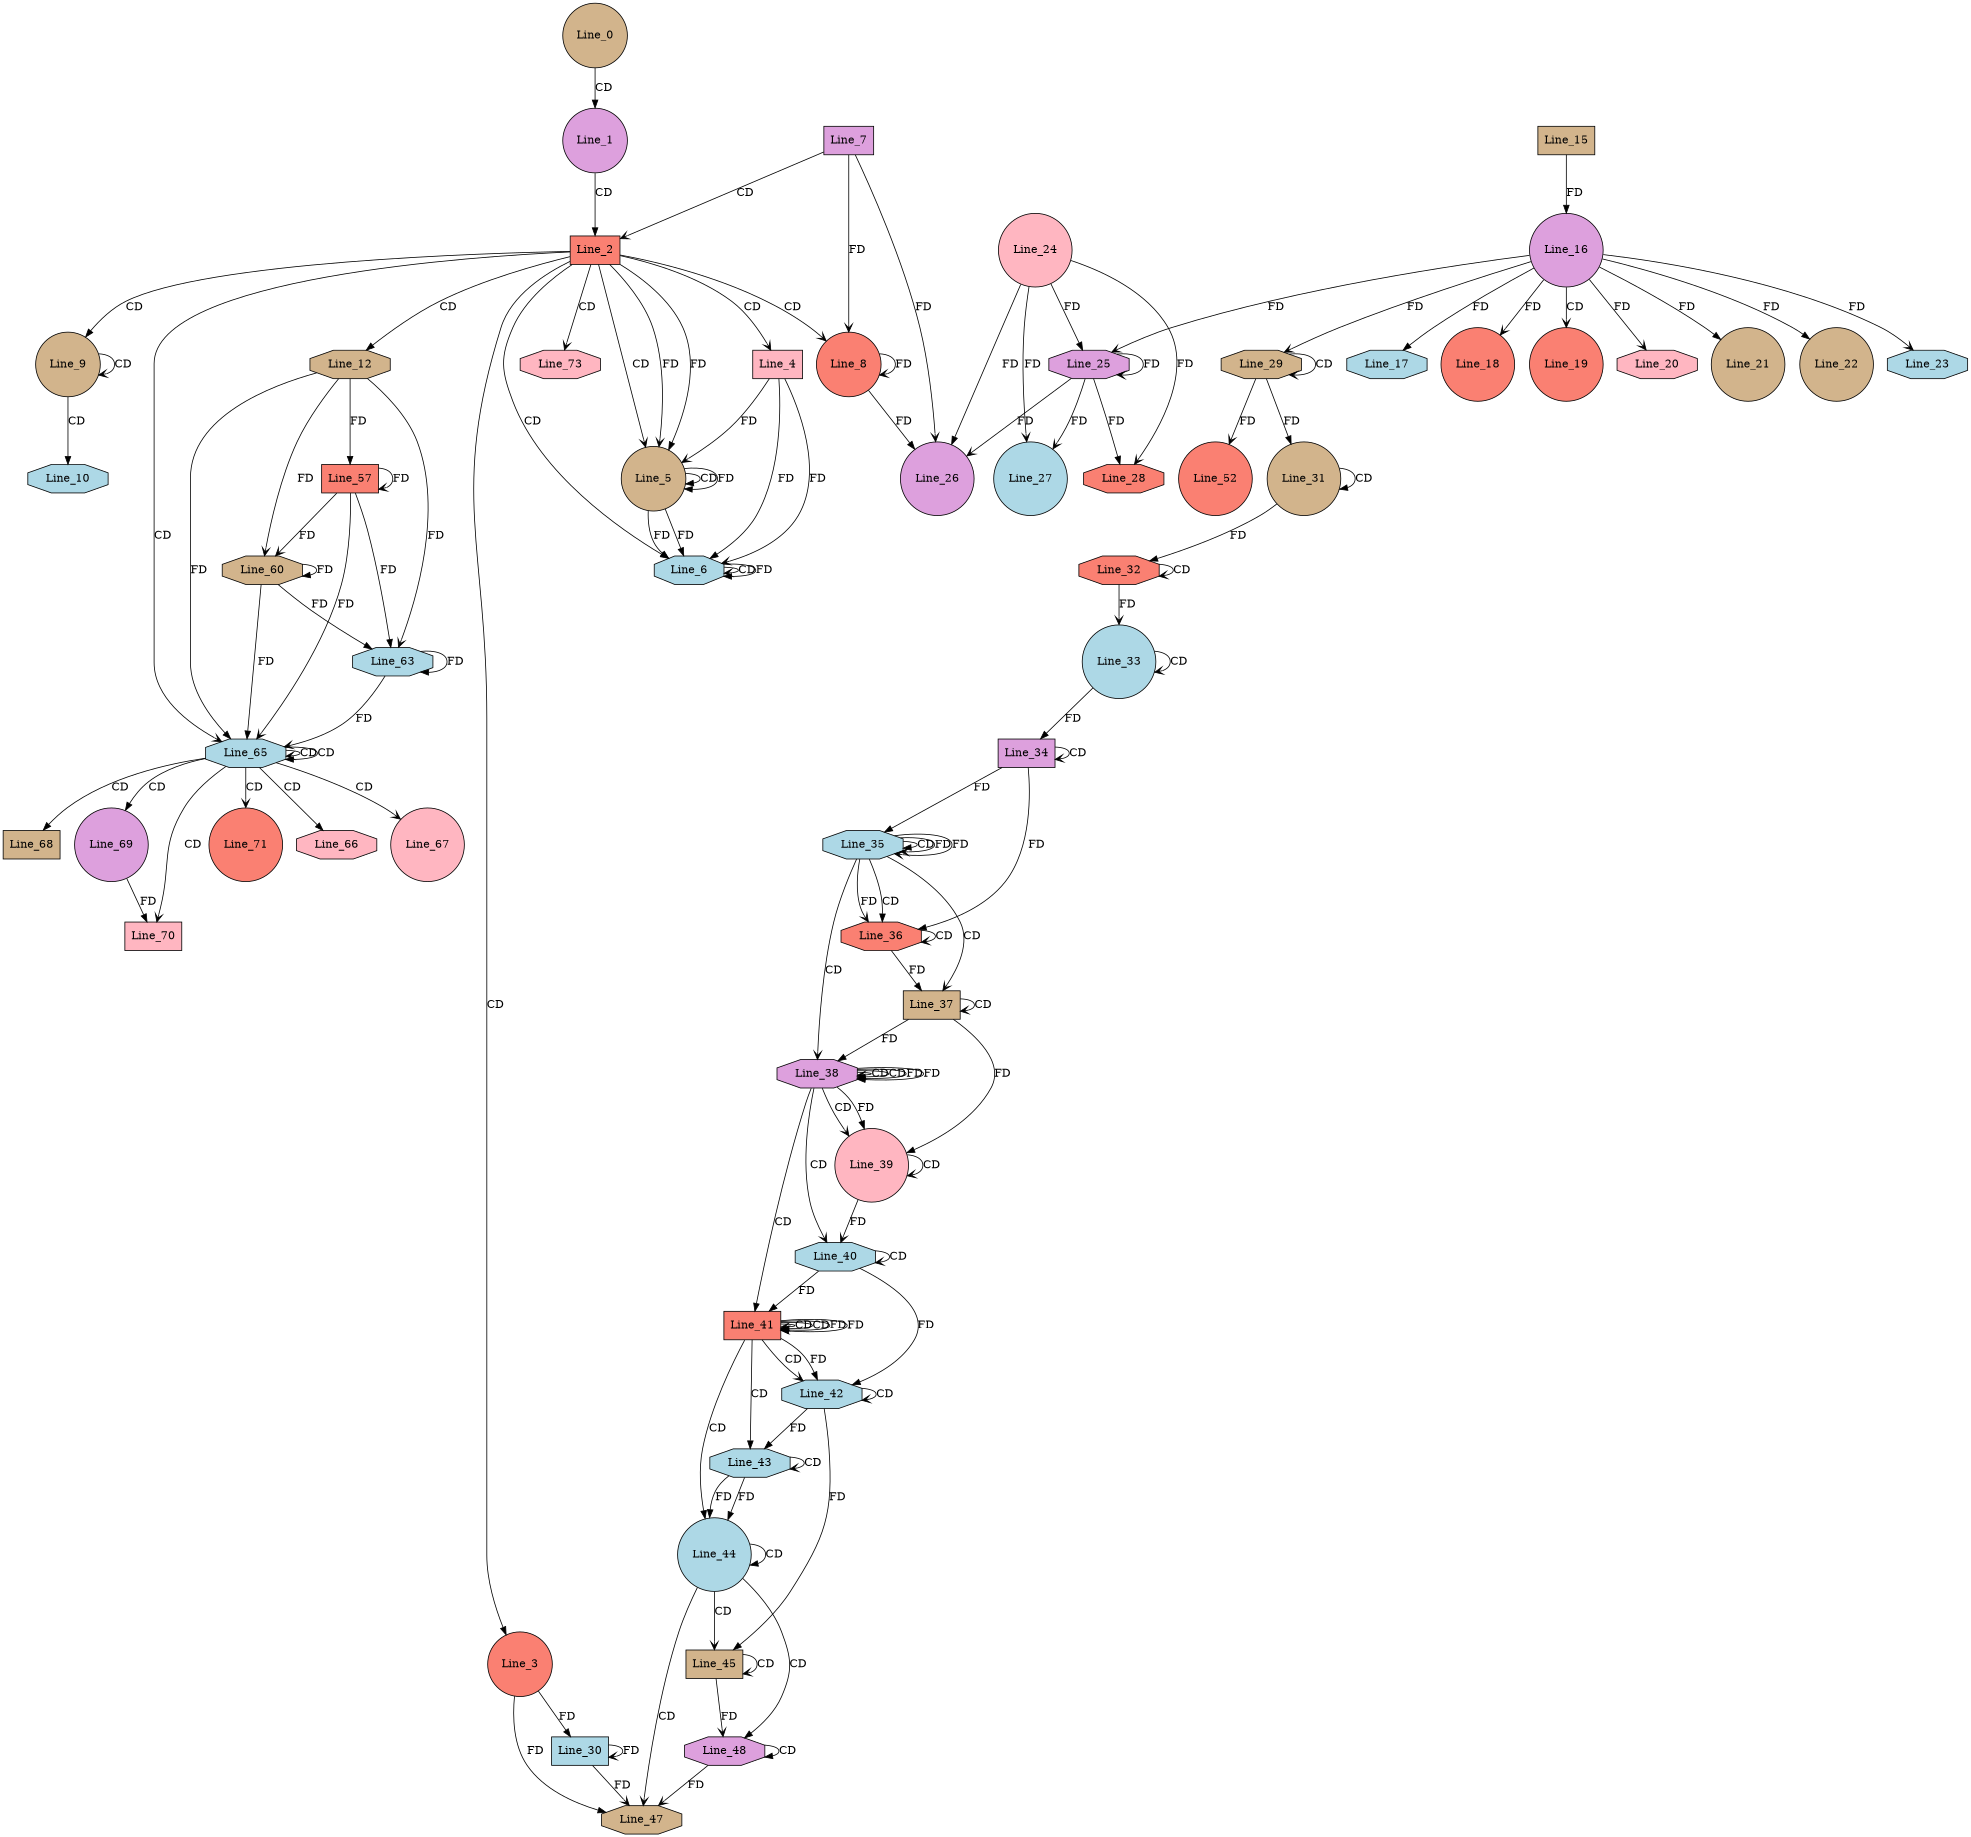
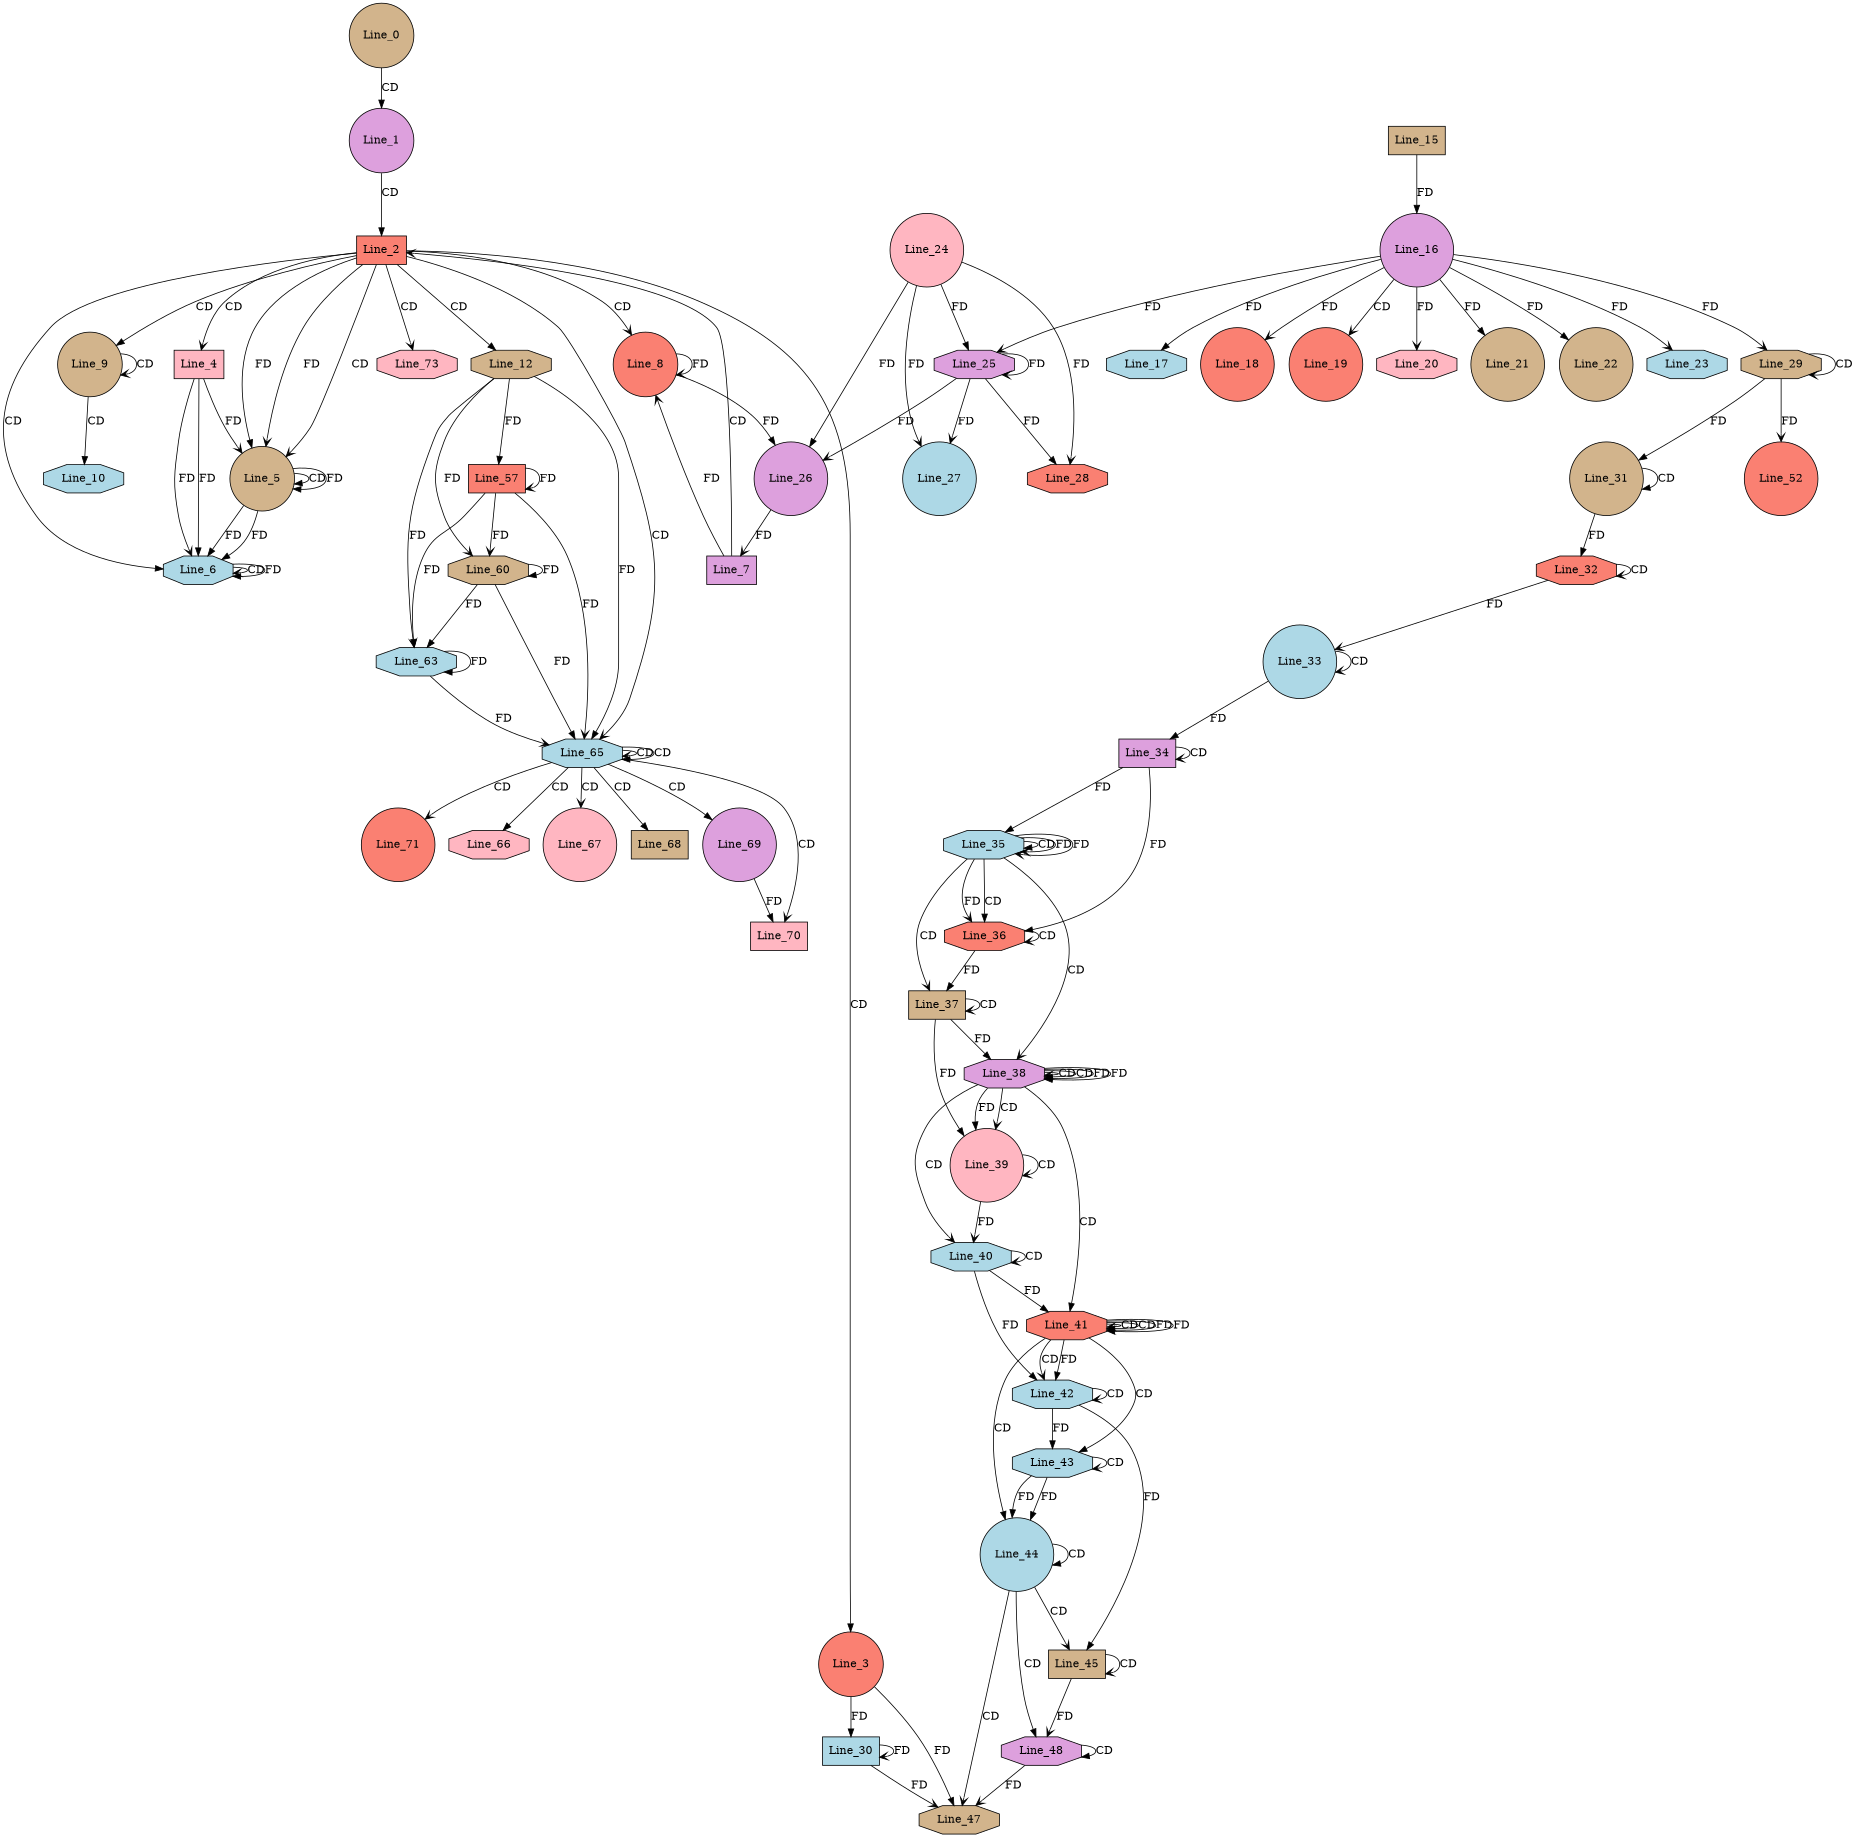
edge "Line_7" -> "Line_26": reversed
node "Line_41": shape box -> octagon
